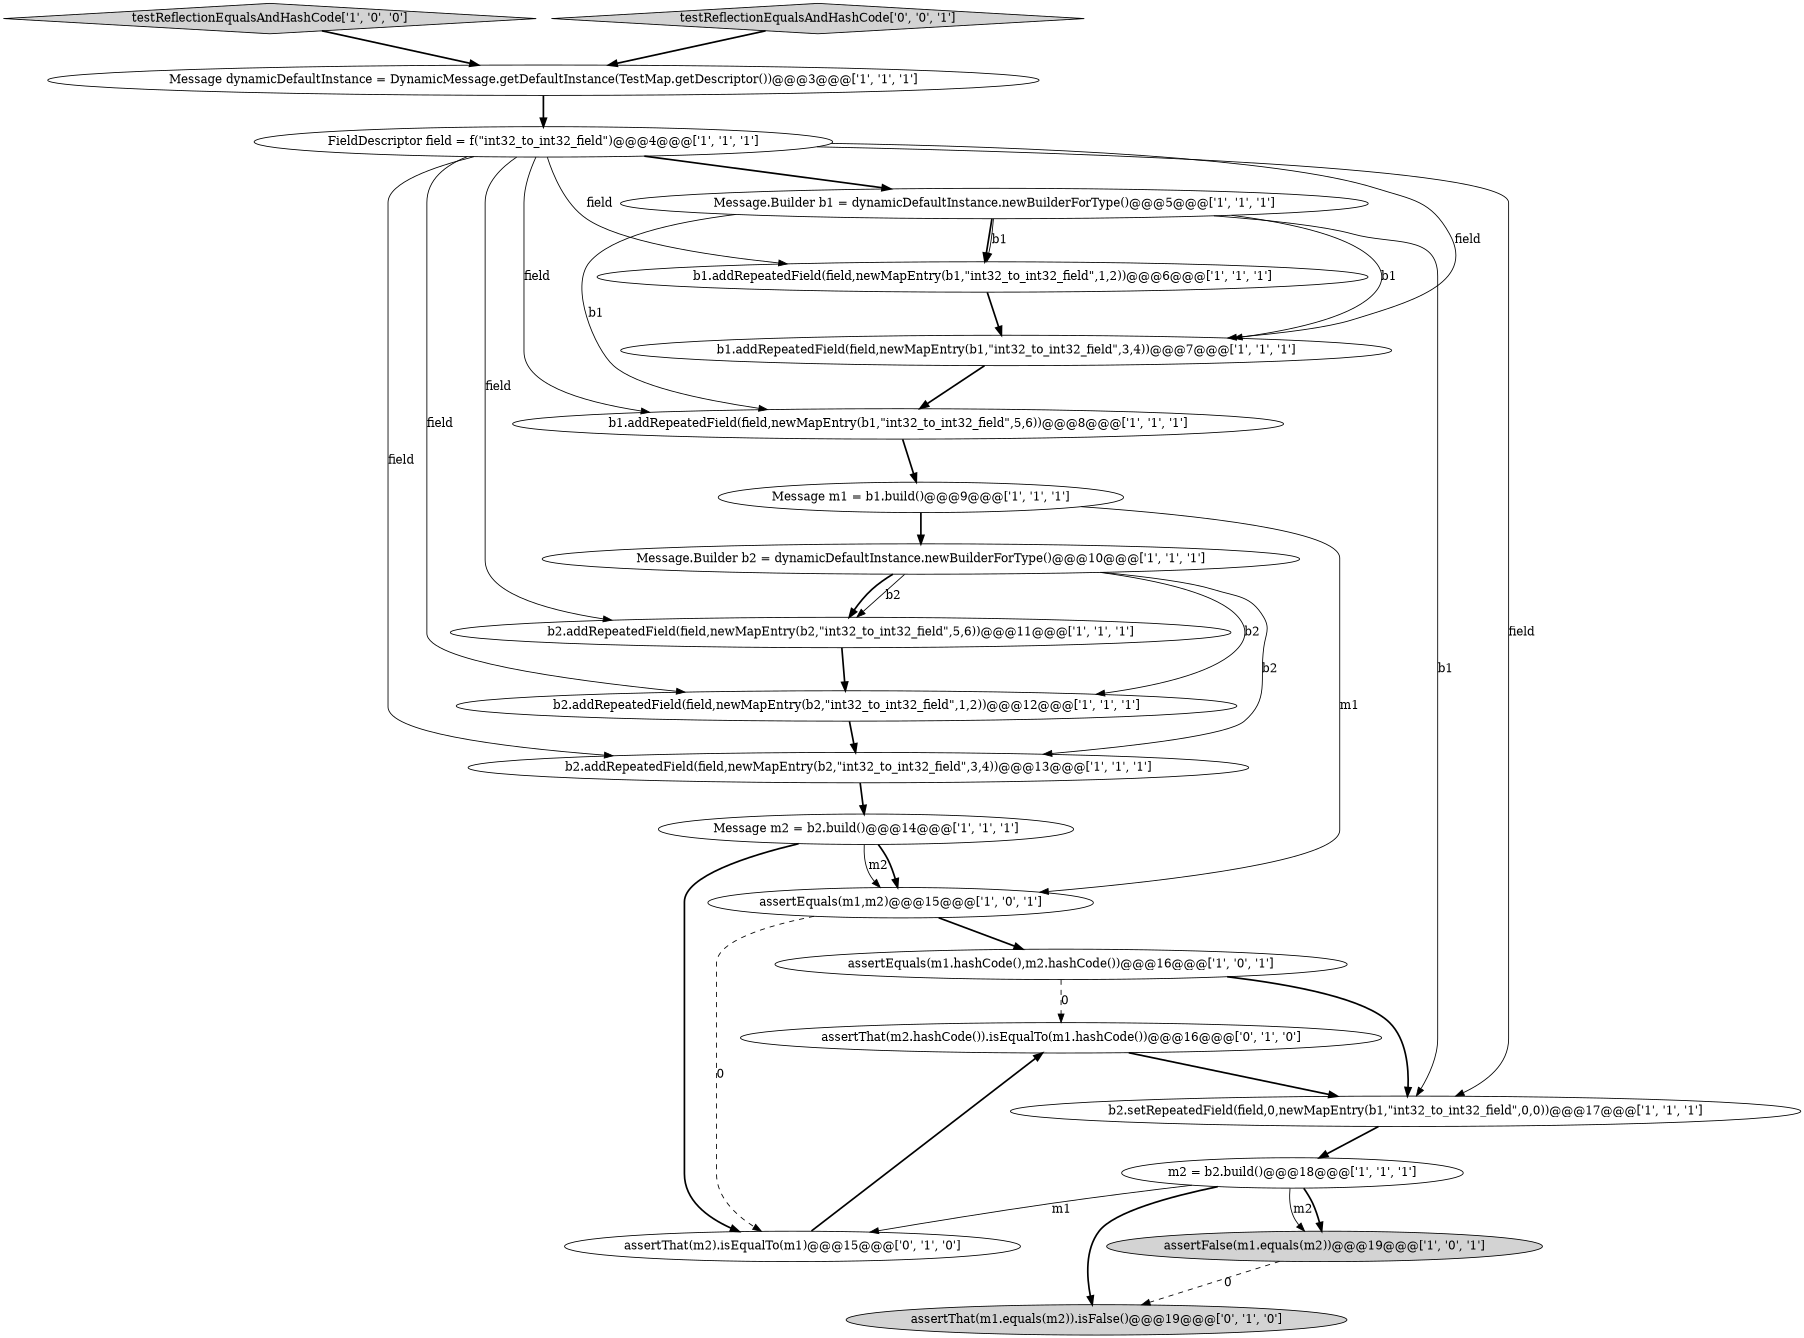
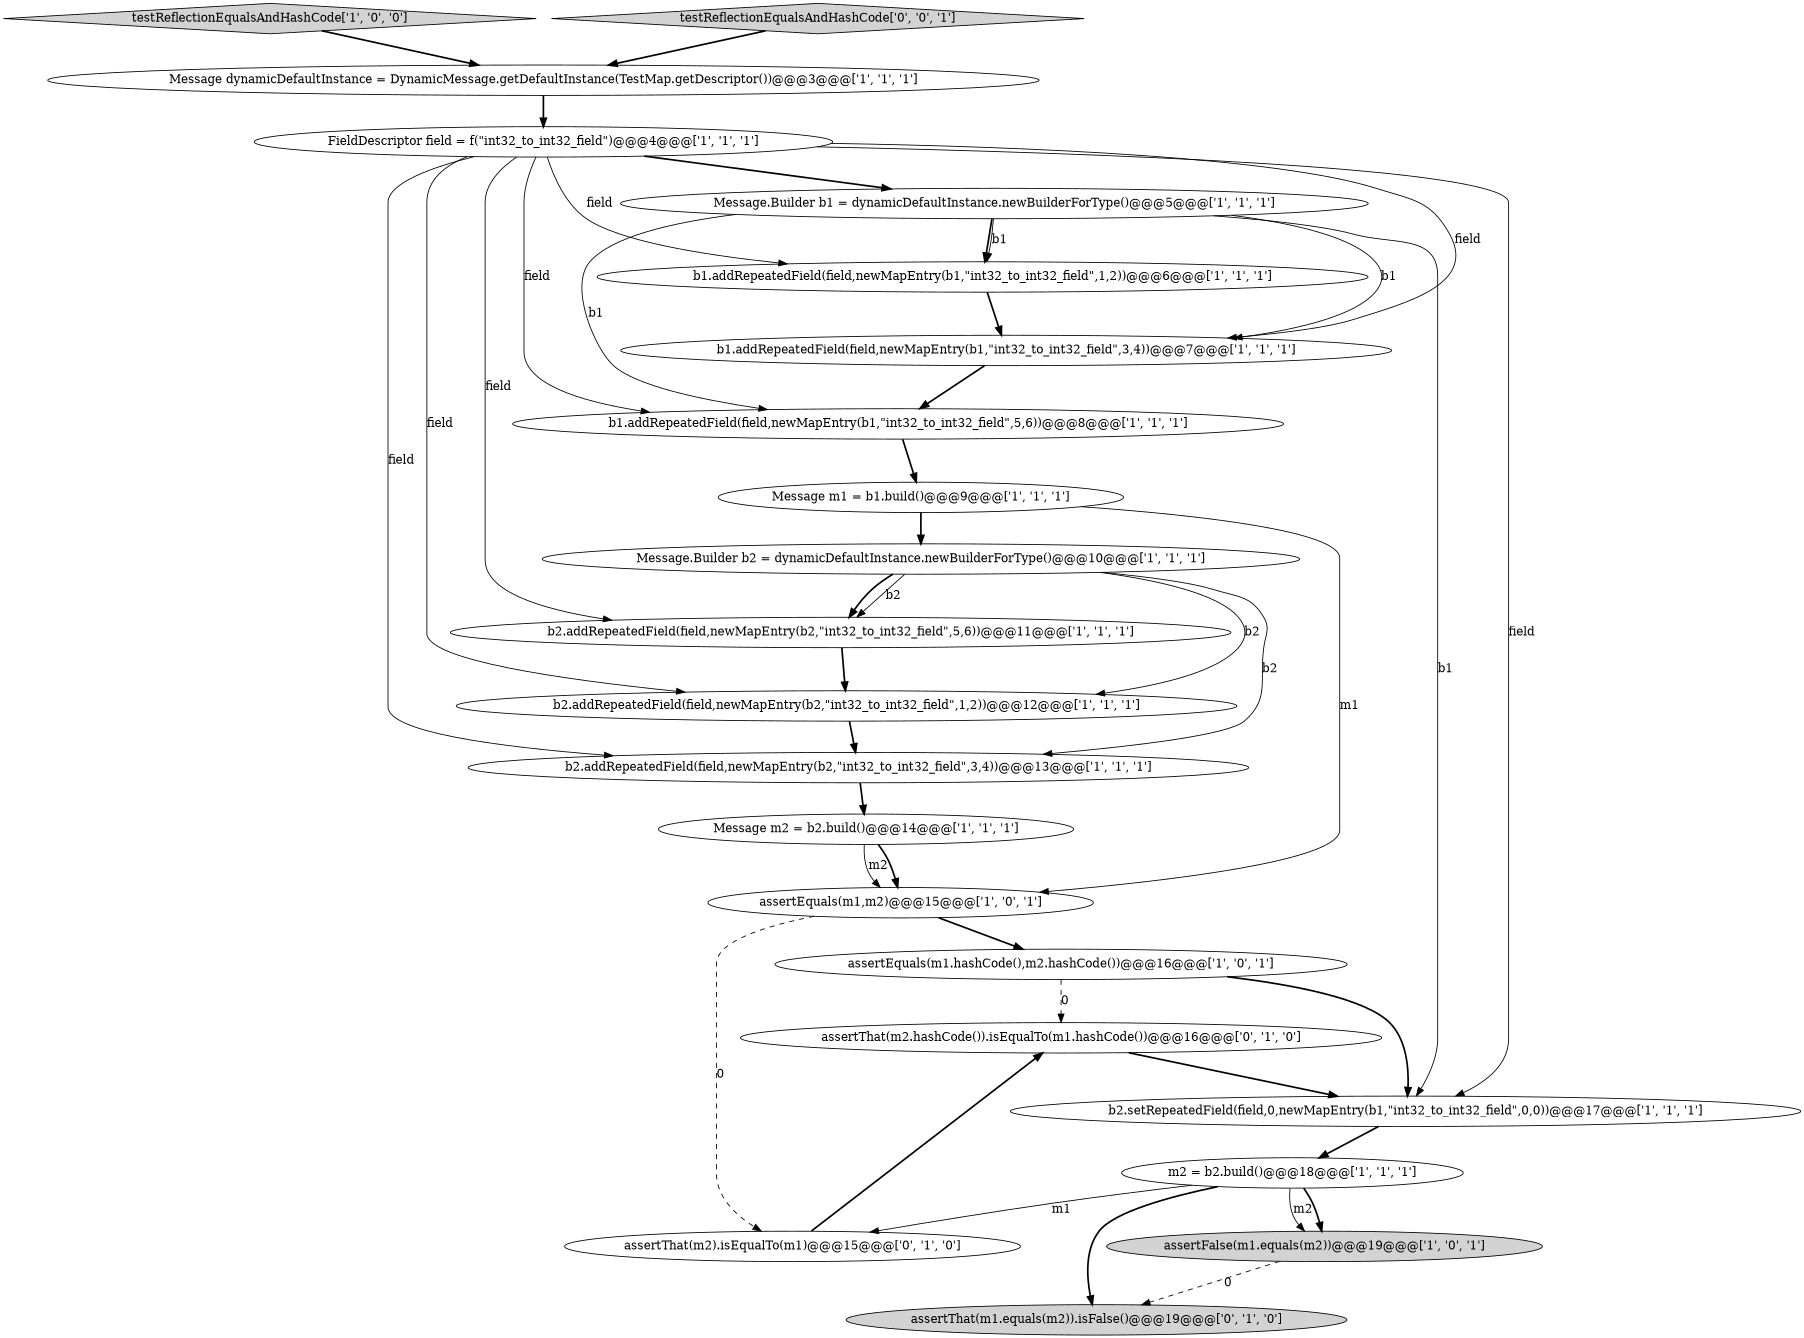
edge "Message m2 = b2.build()@@@14@@@['1', '1', '1']" -> "assertThat(m2).isEqualTo(m1)@@@15@@@['0', '1', '0']": removed
